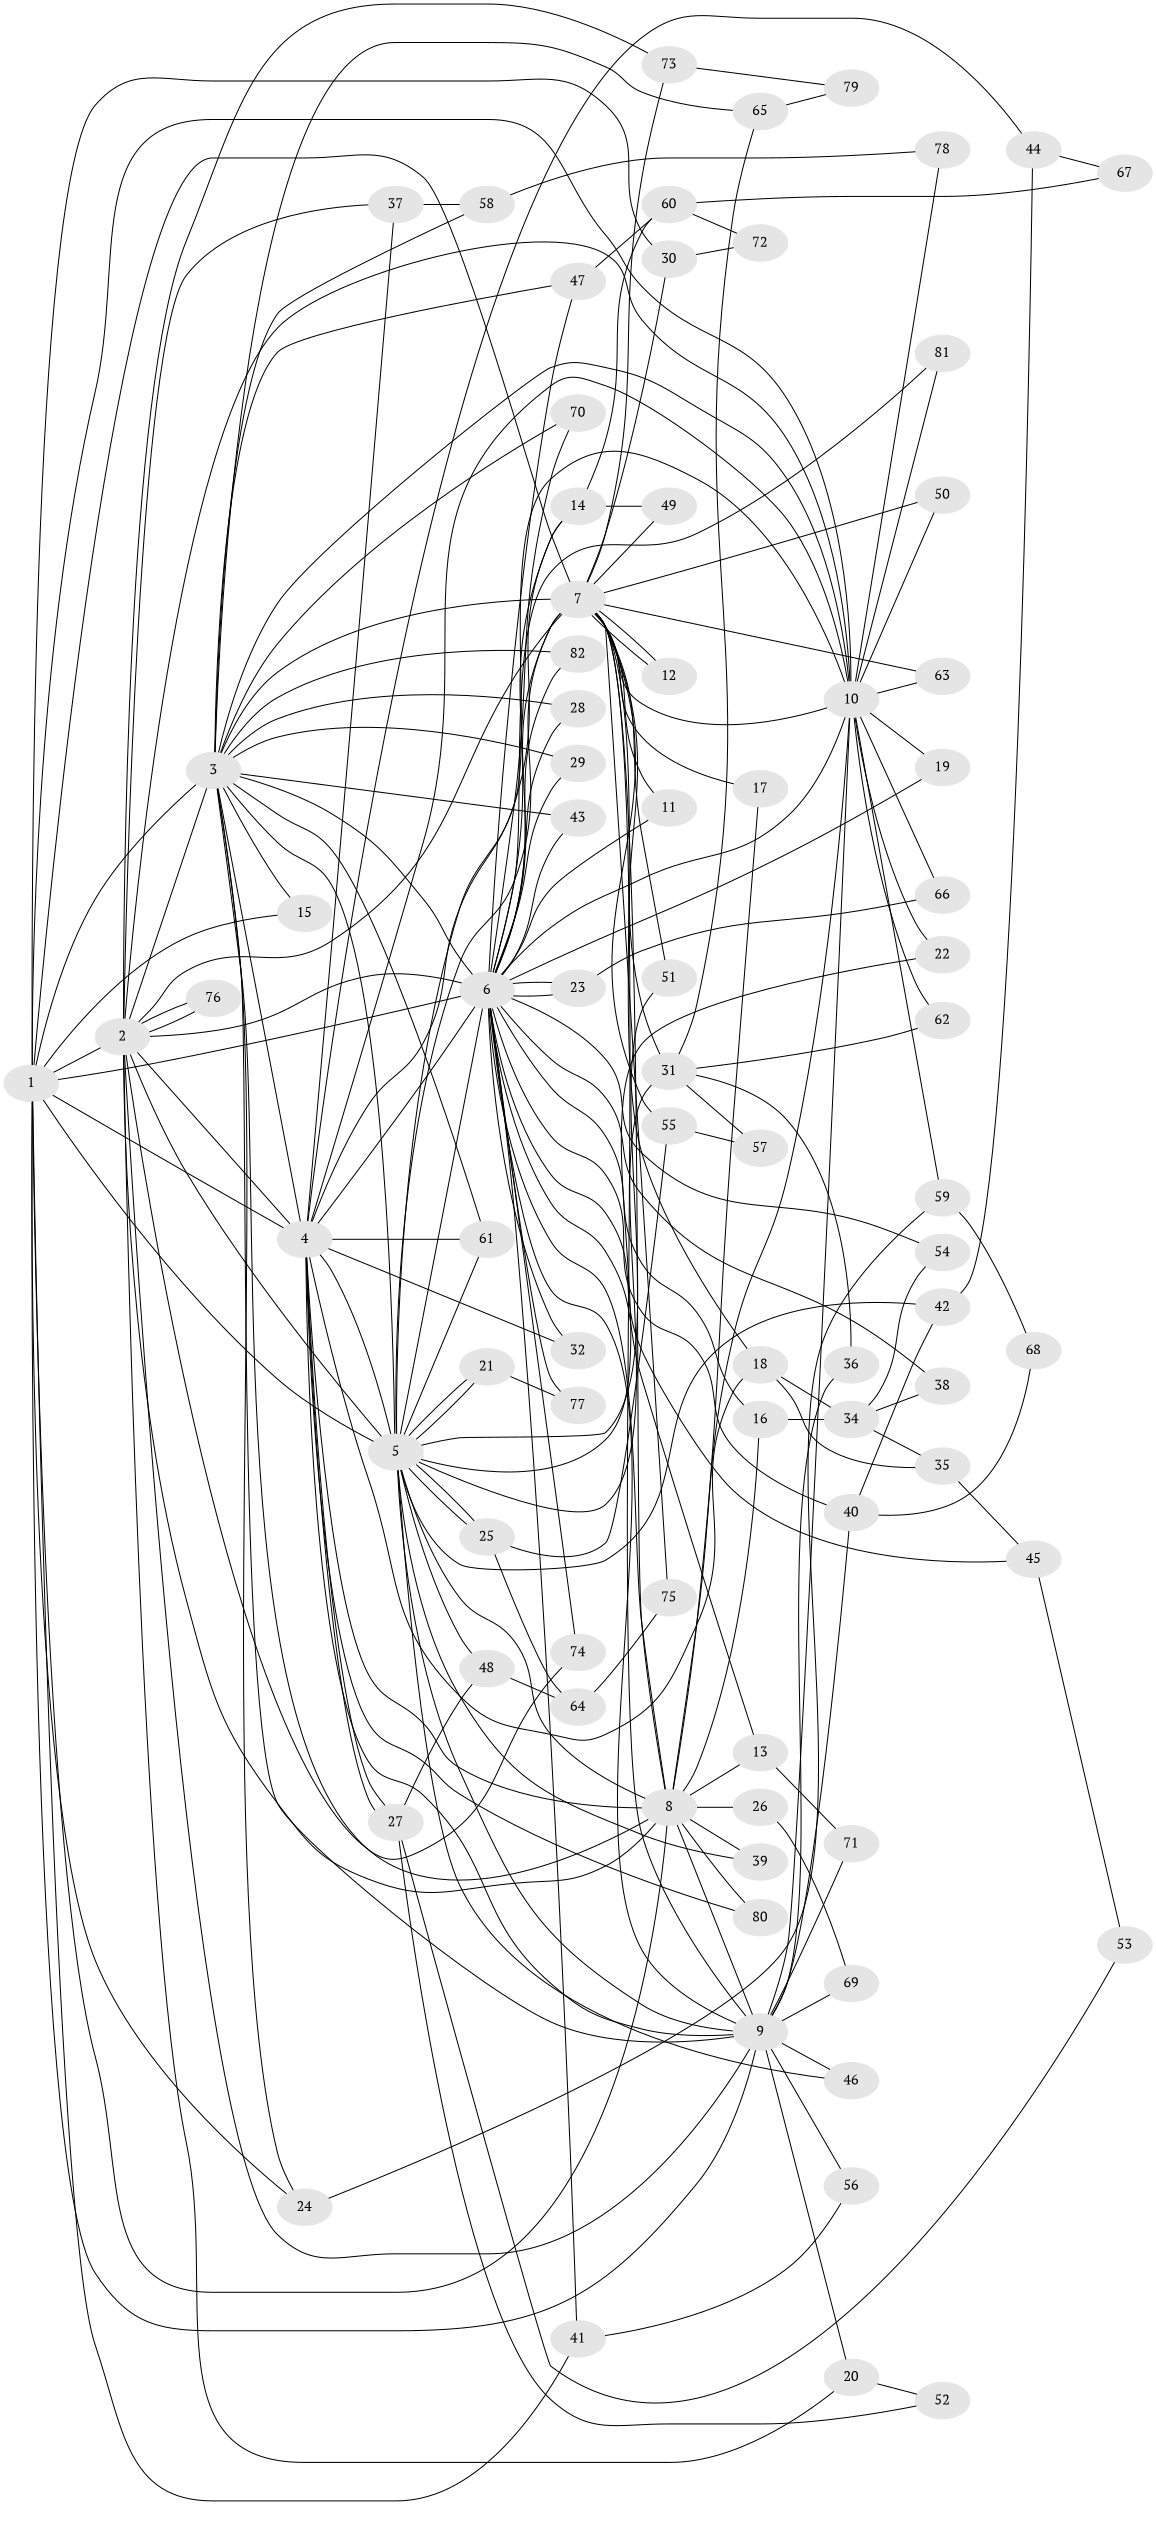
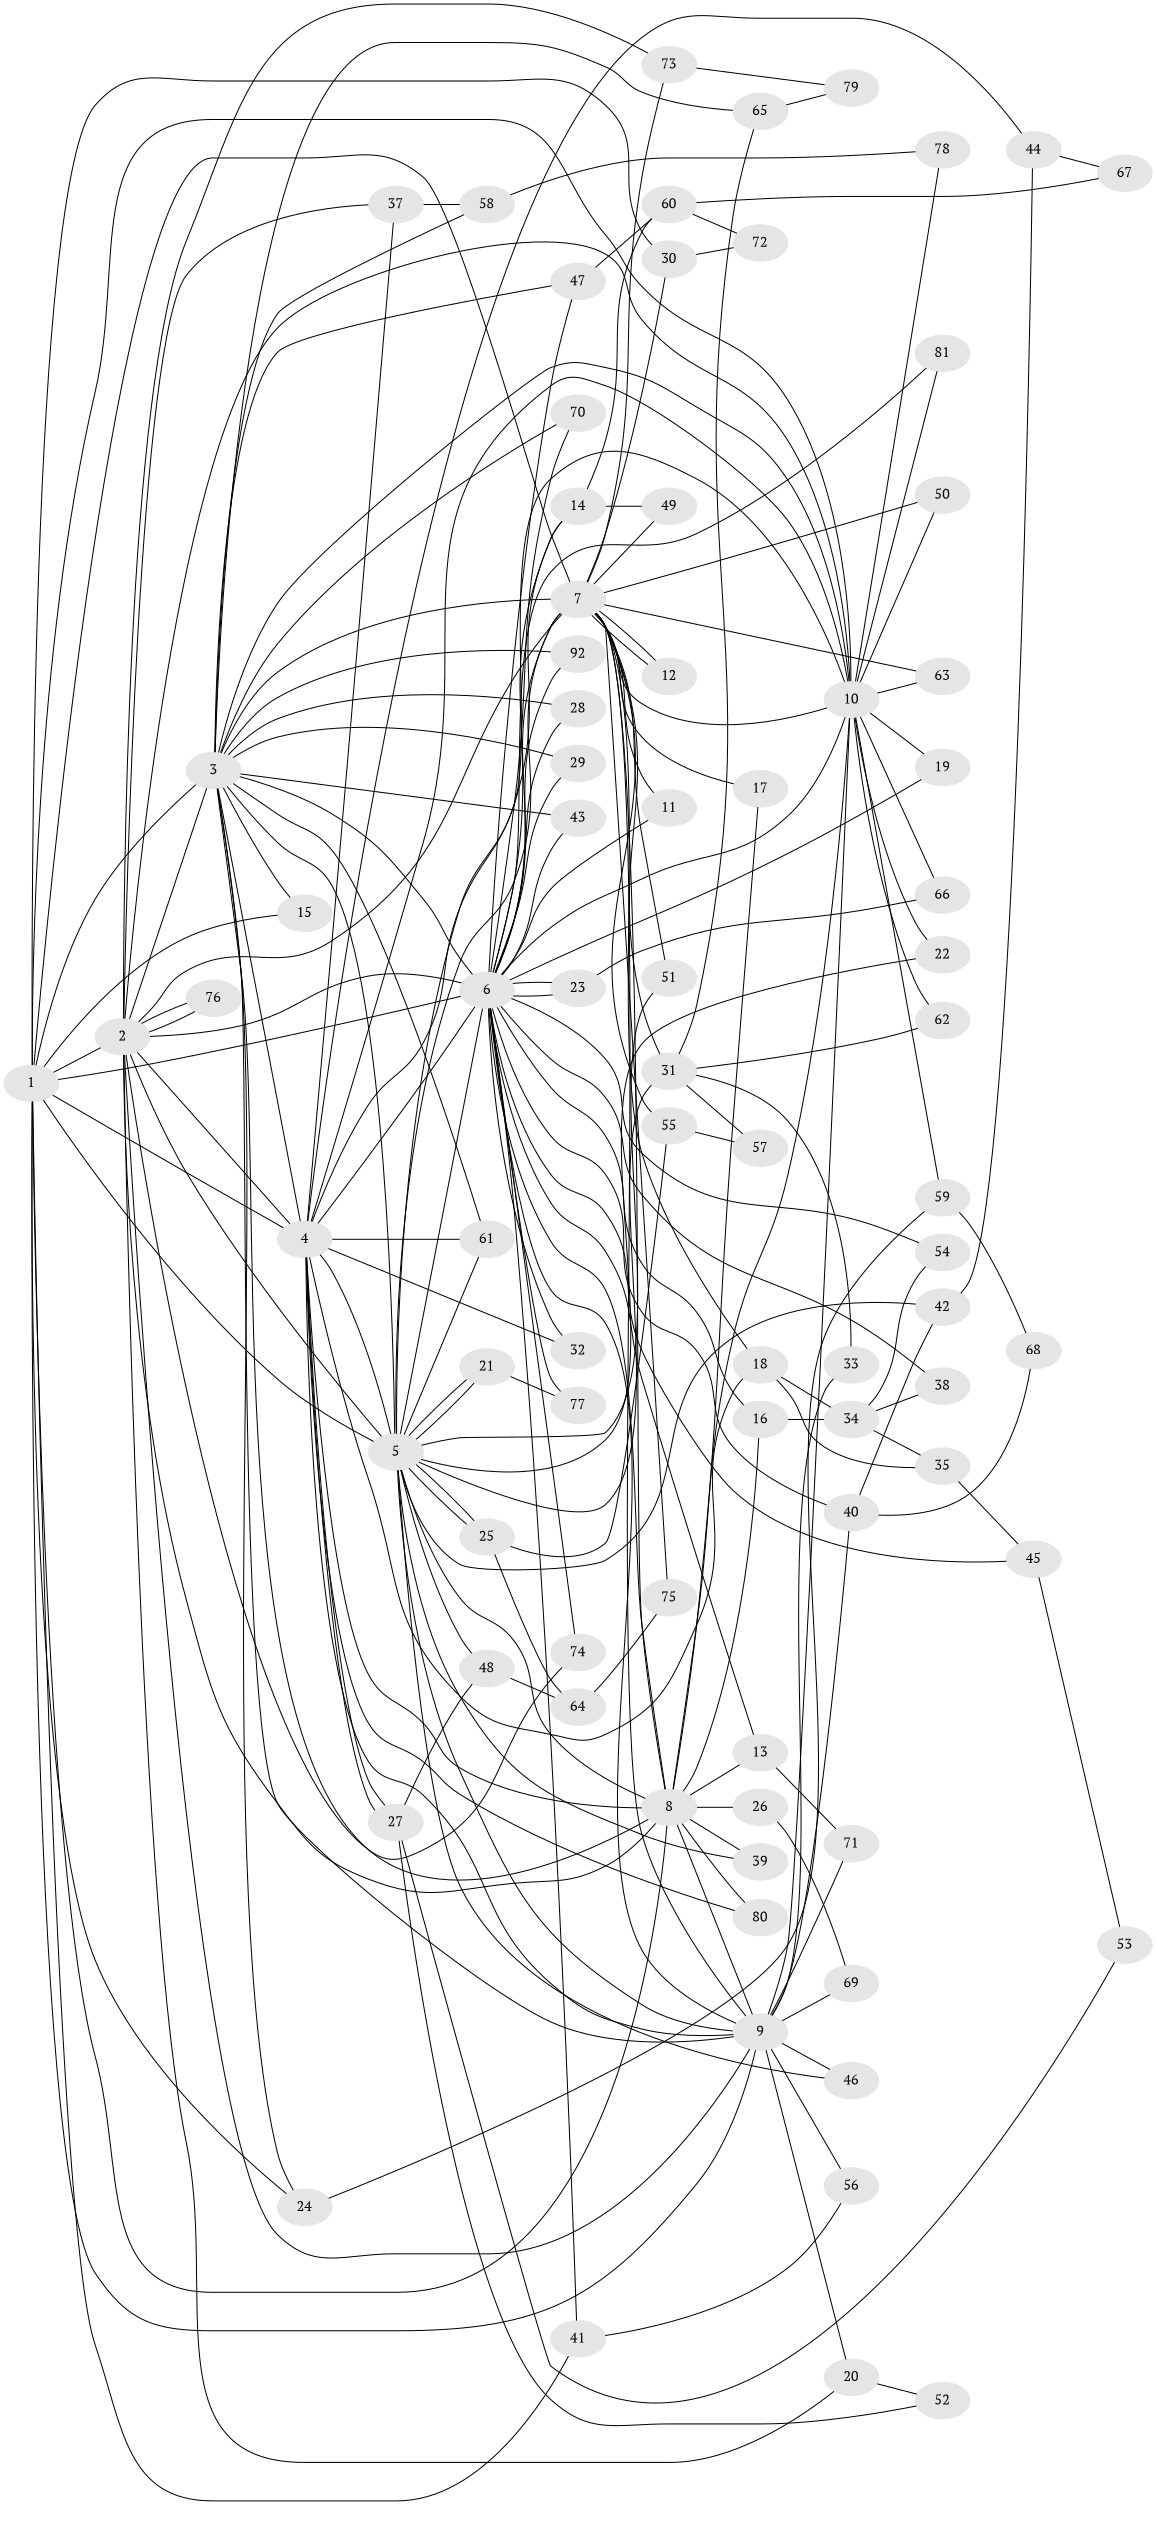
node "82": label "82" -> "92"
node "36": label "36" -> "33"
